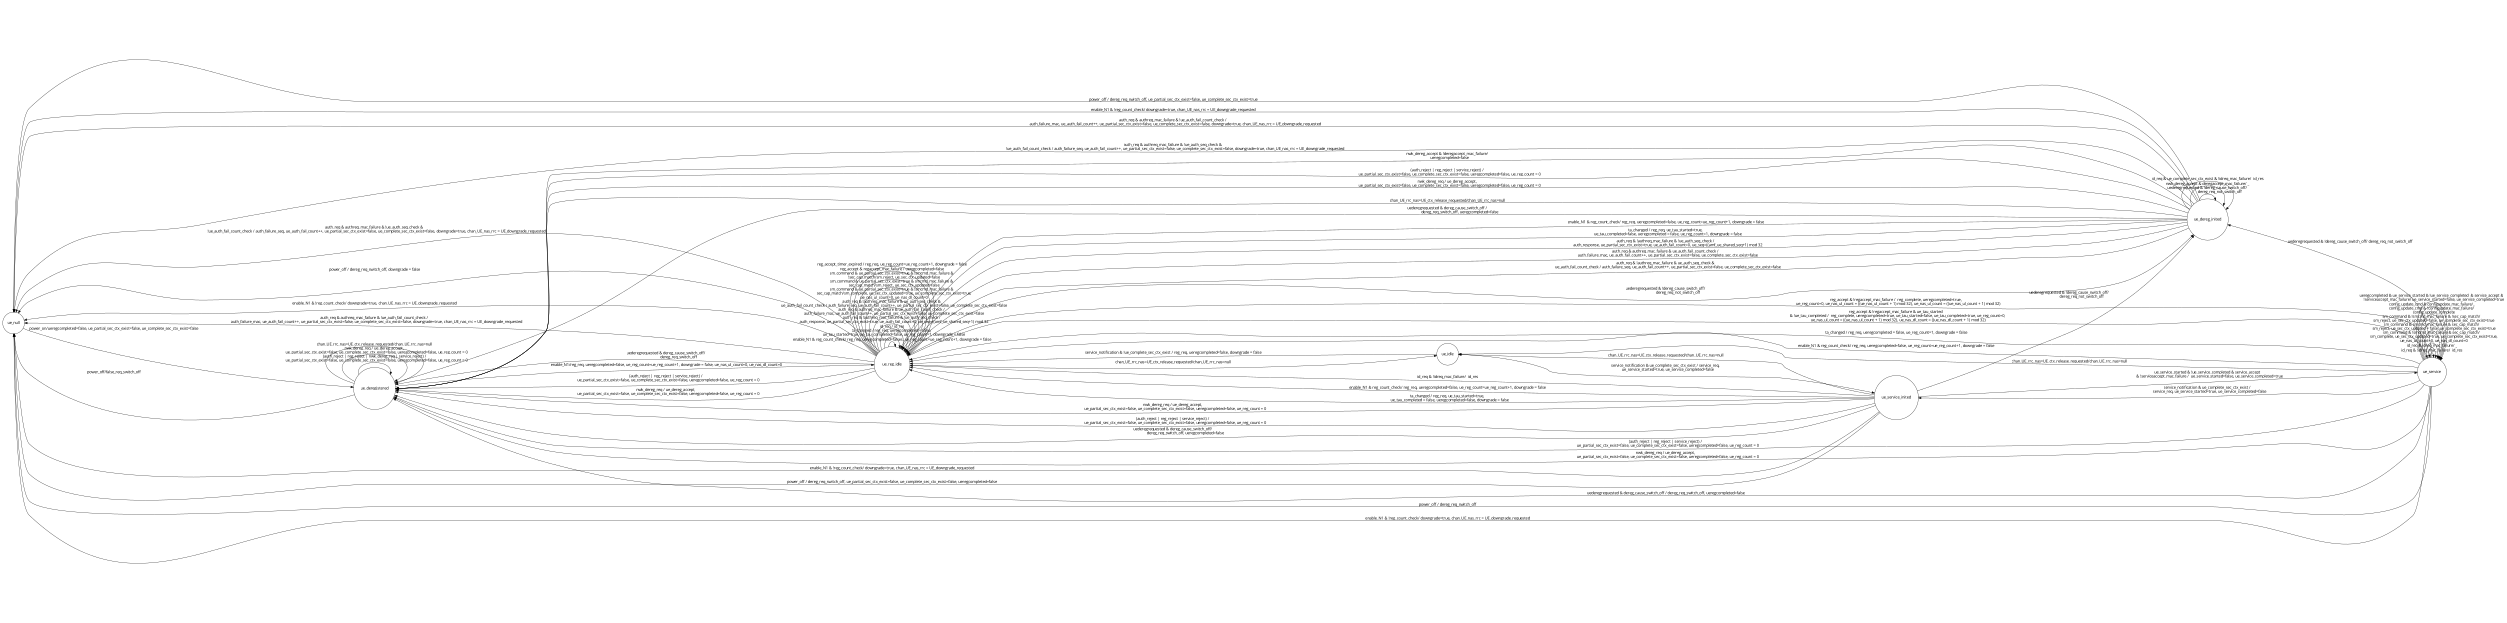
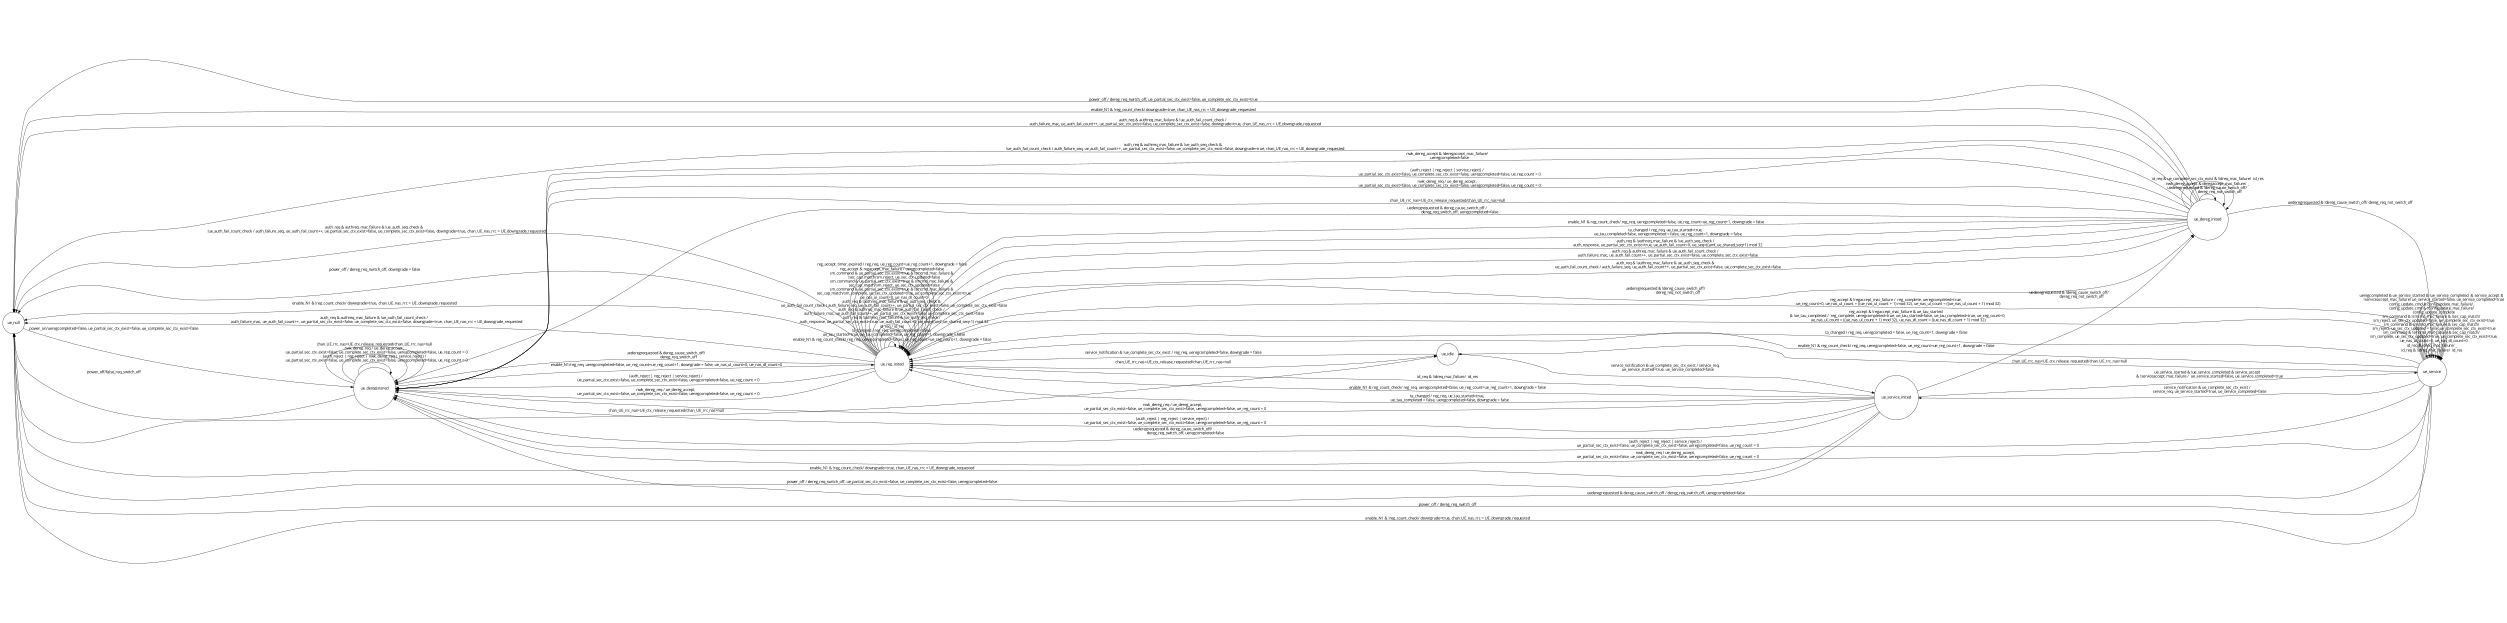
edge "ue_service" -> "ue_dereg_inited": reversed
edge "ue_service_inited" -> "ue_idle": now "ue_null" -> "ue_idle"
node "ue_reg_idle": label "ue_reg_idle" -> "ue_reg_inited"
